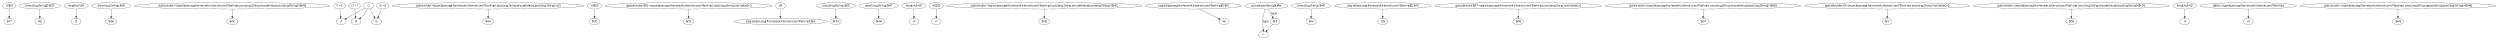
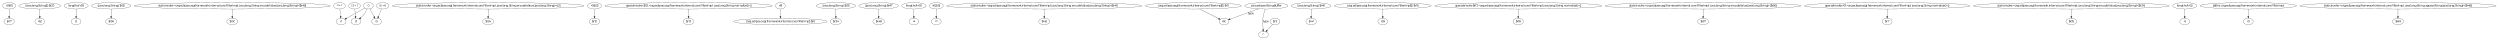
node "i1 + 5": label "i1 + 5" -> "i1 + 1"
edge "java.eclipse.StringBuffer" -> "$r3": now "java.eclipse.StringBuffer" -> "r60"
